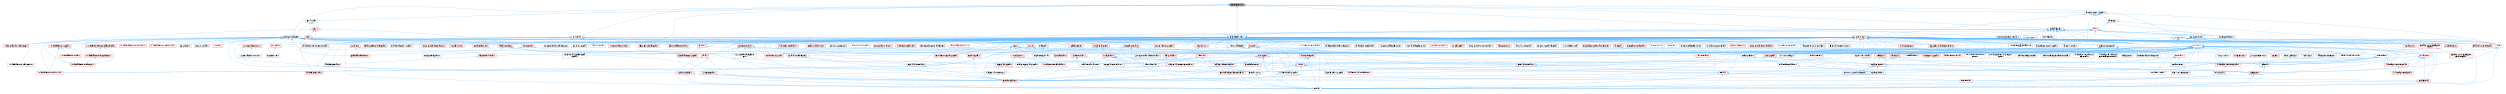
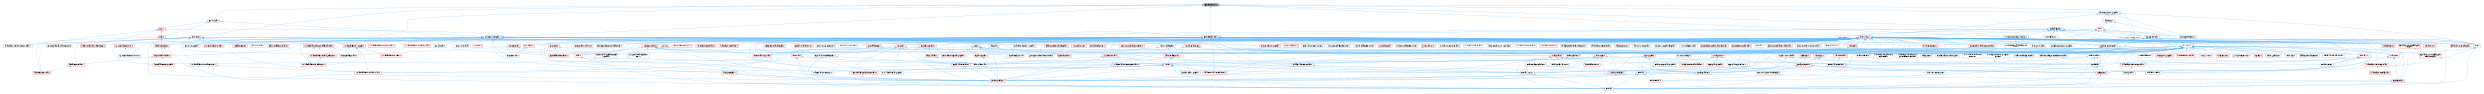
node "Servers.h": label "Servers.h" -> "ParticlePerfStats.h"
edge "ParticlePerfStatsManager.h" -> "RenderingThread.h": now "ParticlePerfStatsManager.h" -> "RealtimeGPUProfiler.h"
